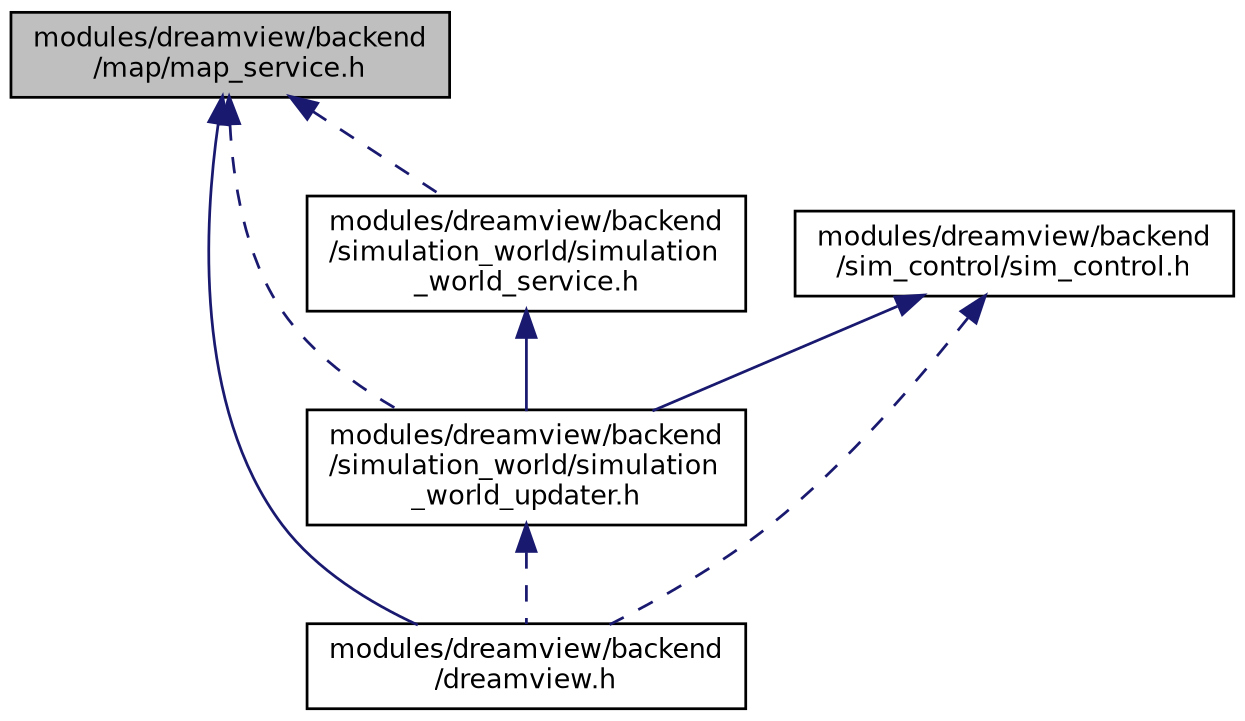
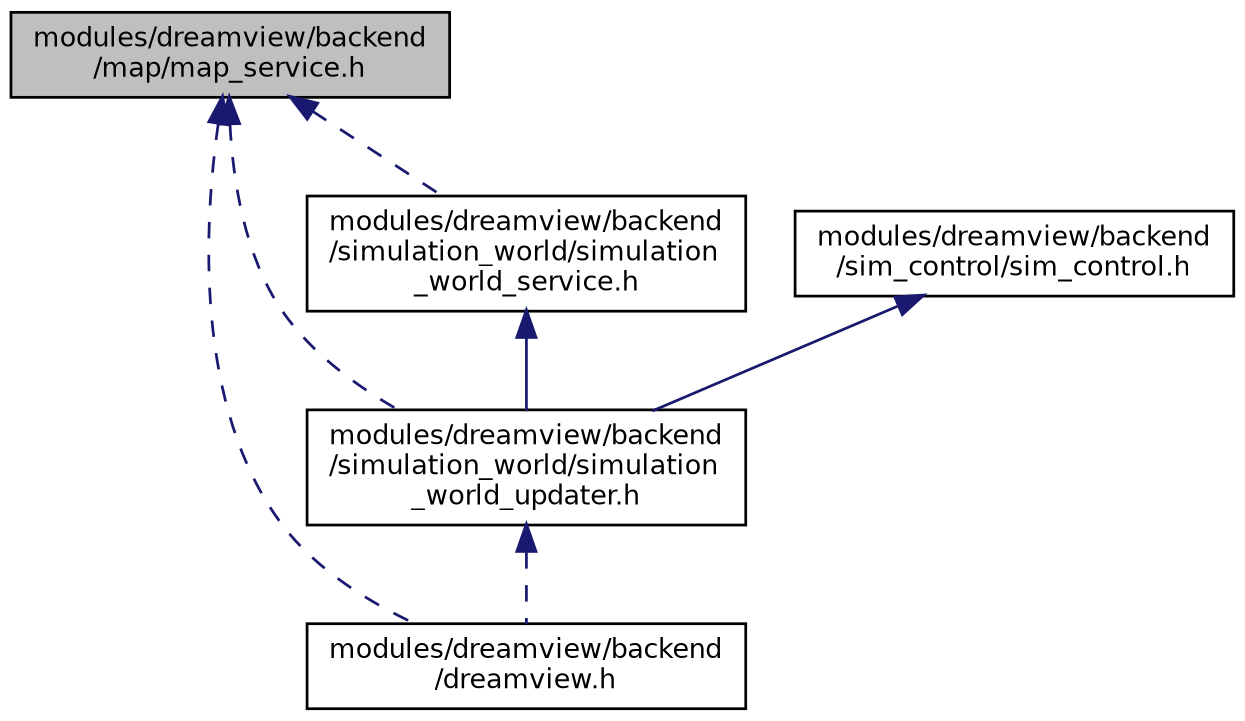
edge "modules/dreamview/backend /dreamview.h" -> "modules/dreamview/backend /map/map_service.h": style solid -> dashed
edge "modules/dreamview/backend /dreamview.h" -> "modules/dreamview/backend /sim_control/sim_control.h": removed
